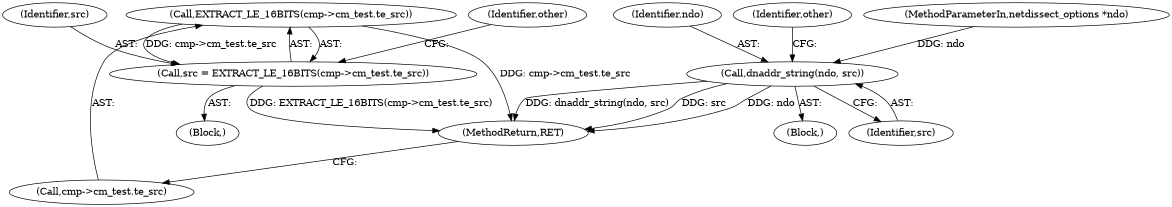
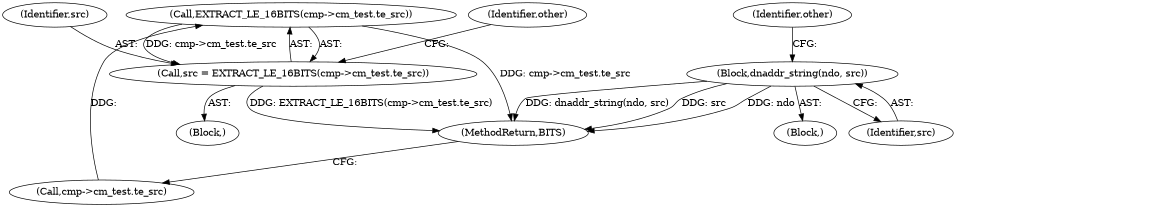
node "(Identifier,ndo)": removed
node "(MethodParameterIn,netdissect_options *ndo)": removed
node "(Call,dnaddr_string(ndo, src))": label "(Call,dnaddr_string(ndo, src))" -> "(Block,dnaddr_string(ndo, src))"
edge "(Call,cmp->cm_test.te_src)" -> "(Call,EXTRACT_LE_16BITS(cmp->cm_test.te_src))": label "AST: " -> "DDG: "
node "(MethodReturn,RET)": label "(MethodReturn,RET)" -> "(MethodReturn,BITS)"
